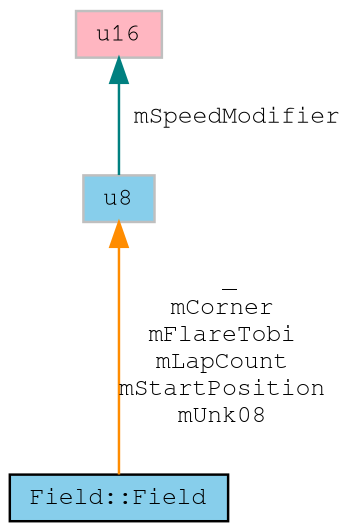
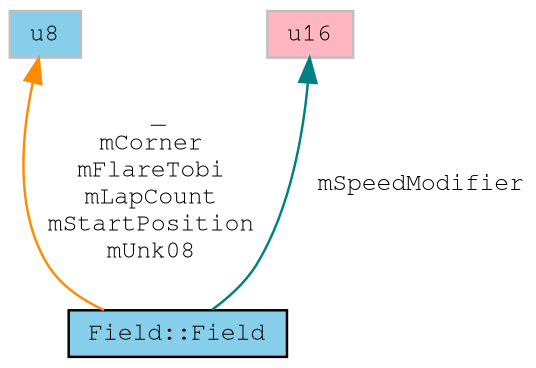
edge "u8" -> "u16": now "Field::Field" -> "u16"
